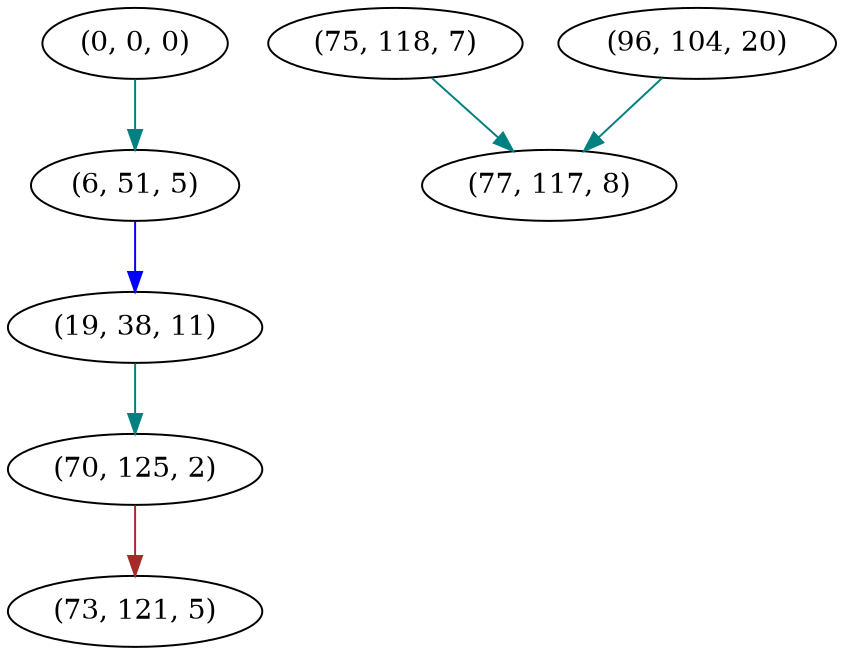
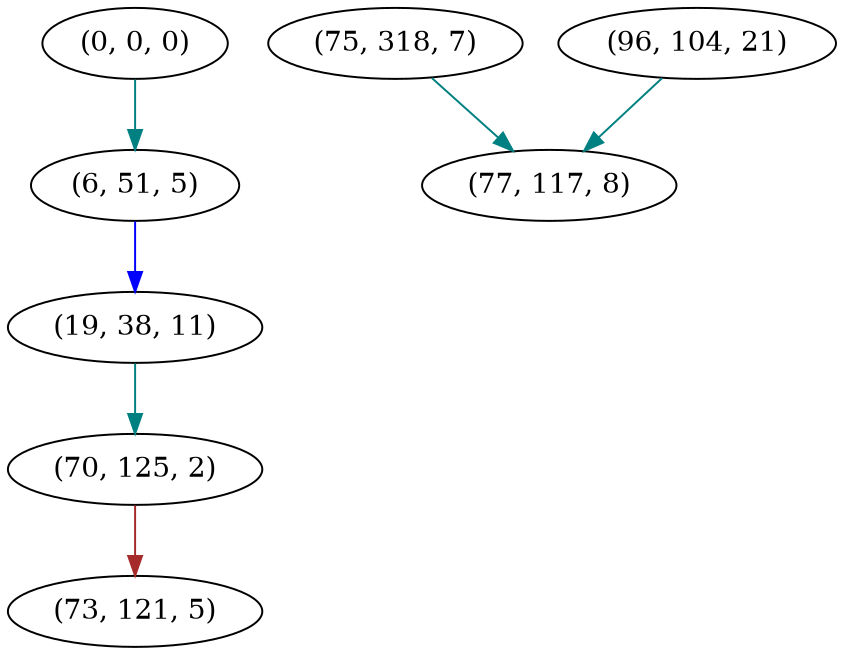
node "(75, 118, 7)": label "(75, 118, 7)" -> "(75, 318, 7)"
node "(96, 104, 20)": label "(96, 104, 20)" -> "(96, 104, 21)"
